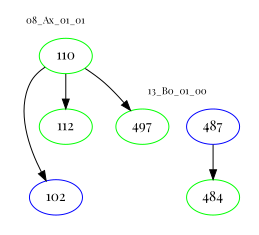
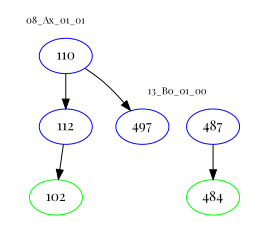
node "110": color green -> blue
edge "110" -> "102": now "112" -> "102"
node "112": color green -> blue
node "497": color green -> blue
node "102": color blue -> green
